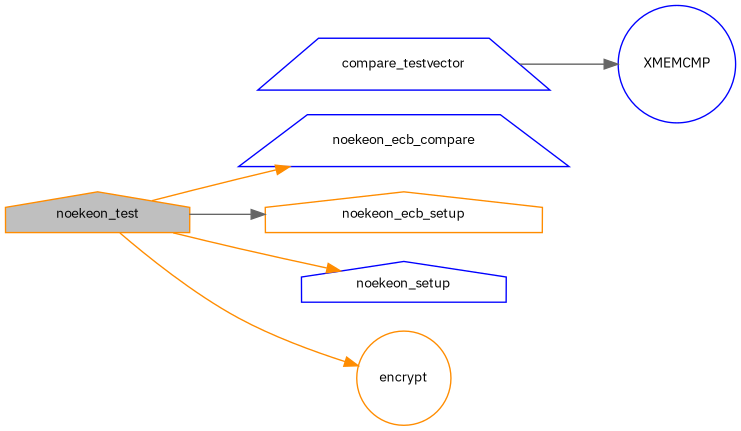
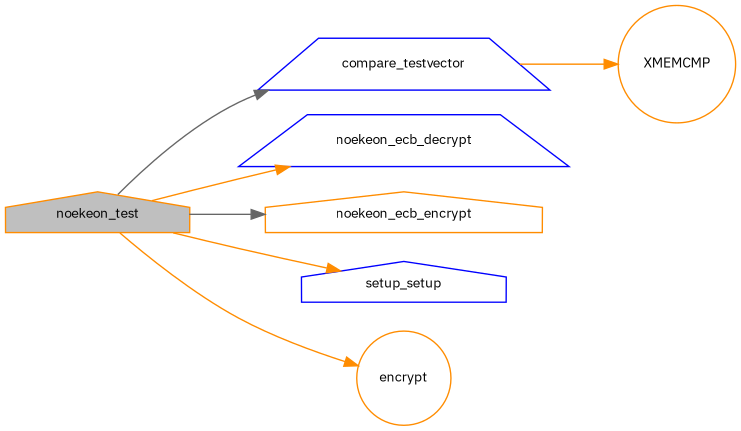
edge "compare_testvector" -> "XMEMCMP": color gray40 -> darkorange
node "XMEMCMP": color blue -> darkorange
edge "noekeon_test" -> "compare_testvector": added
node "noekeon_ecb_compare": label "noekeon_ecb_compare" -> "noekeon_ecb_decrypt"
node "noekeon_ecb_setup": label "noekeon_ecb_setup" -> "noekeon_ecb_encrypt"
node "noekeon_setup": label "noekeon_setup" -> "setup_setup"
